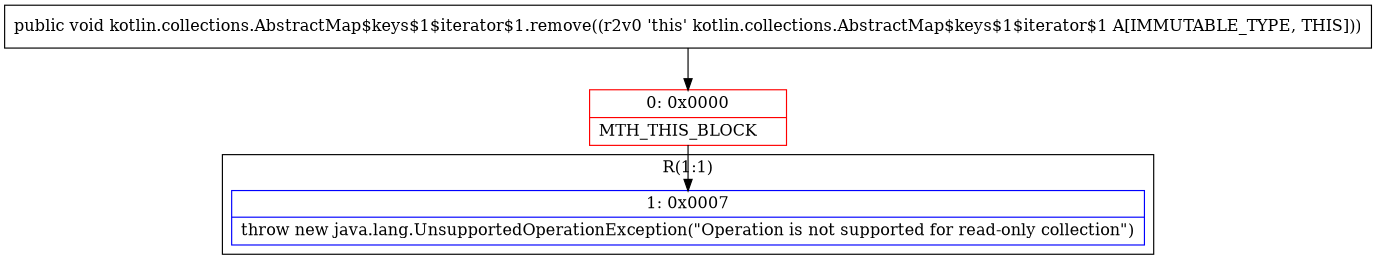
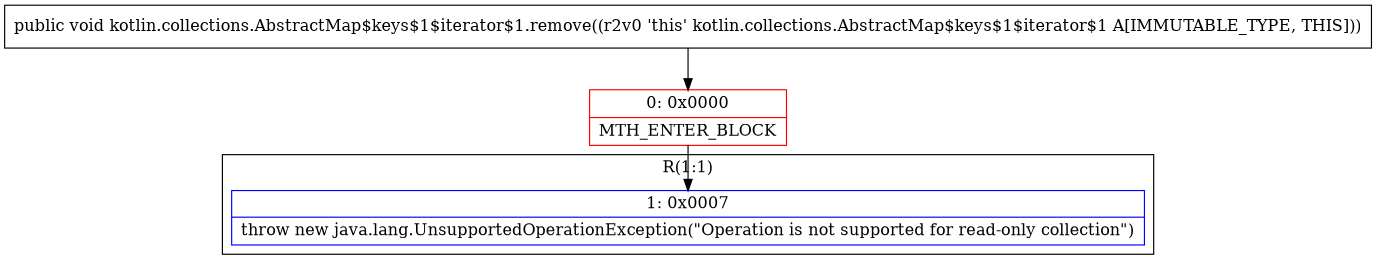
node "0: 0x0000": text "MTH_THIS_BLOCK" -> "MTH_ENTER_BLOCK"
